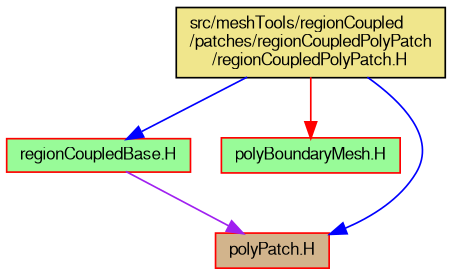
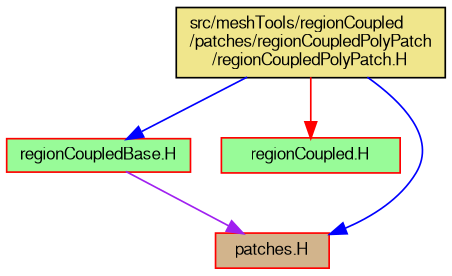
node "polyBoundaryMesh.H": label "polyBoundaryMesh.H" -> "regionCoupled.H"
node "polyPatch.H": label "polyPatch.H" -> "patches.H"
